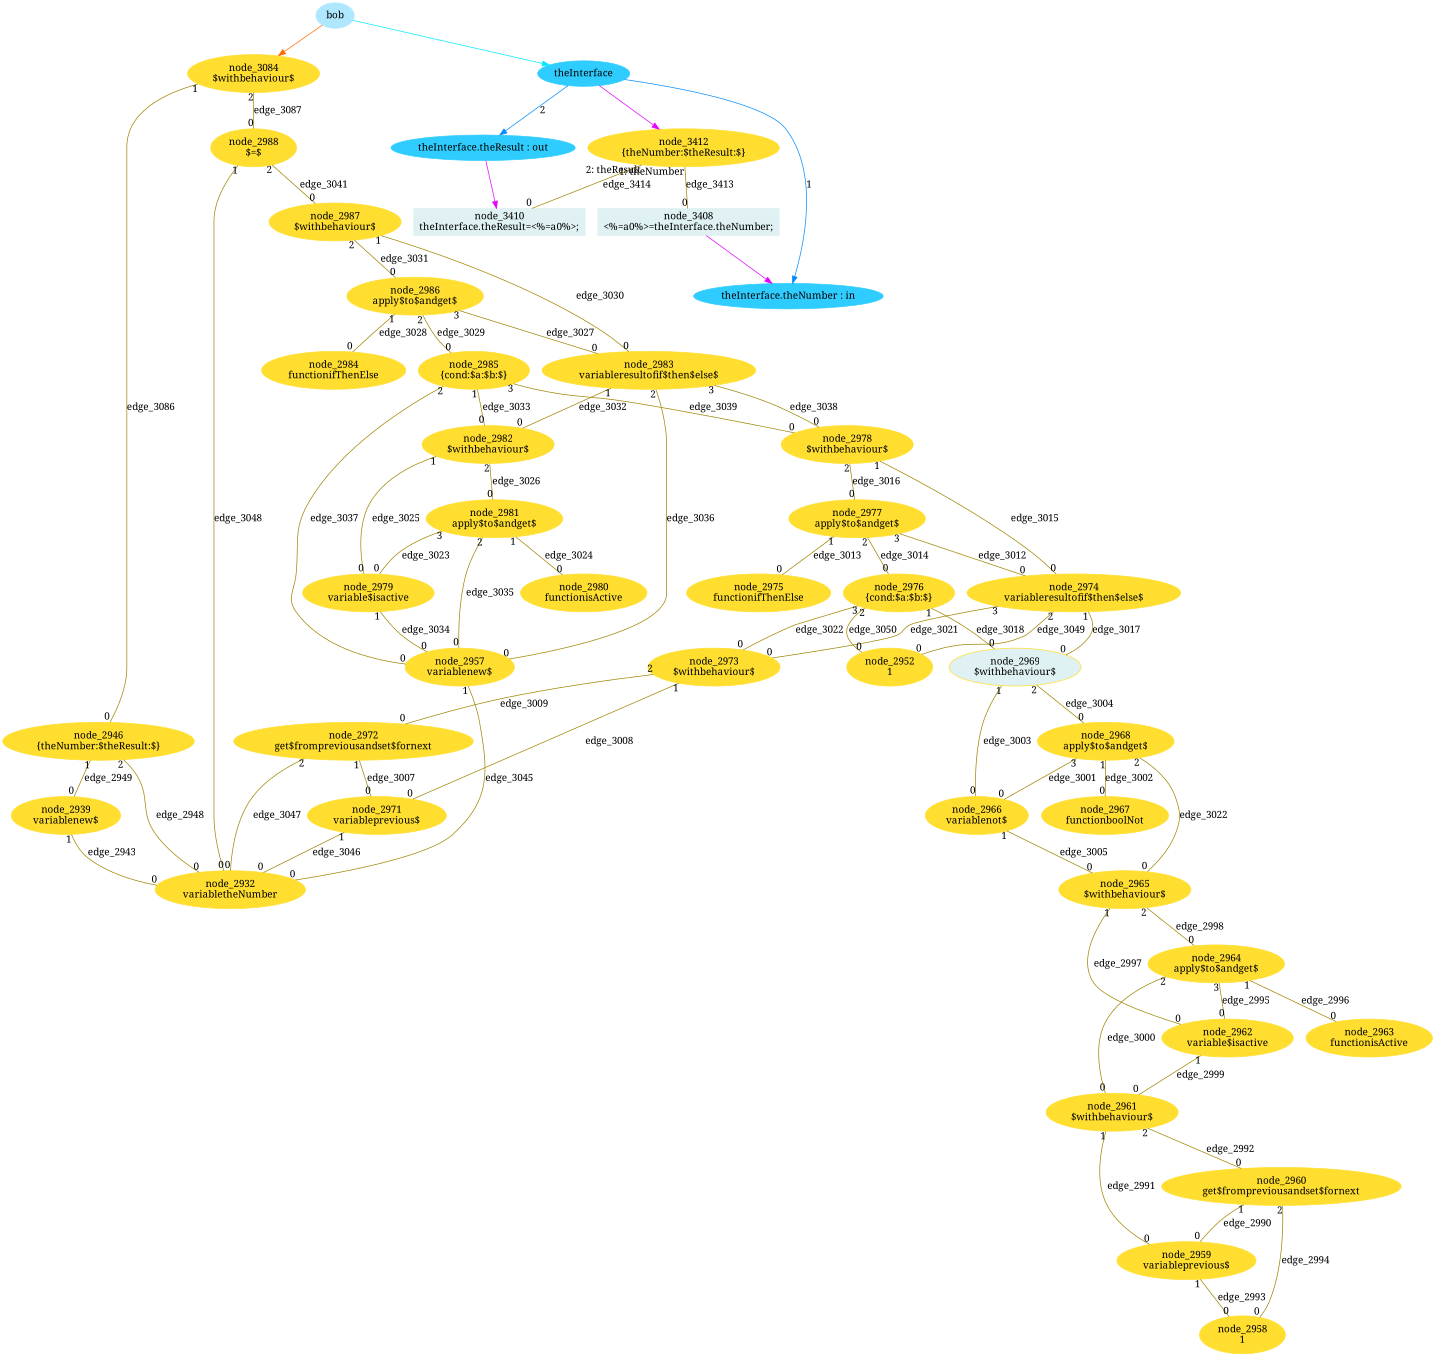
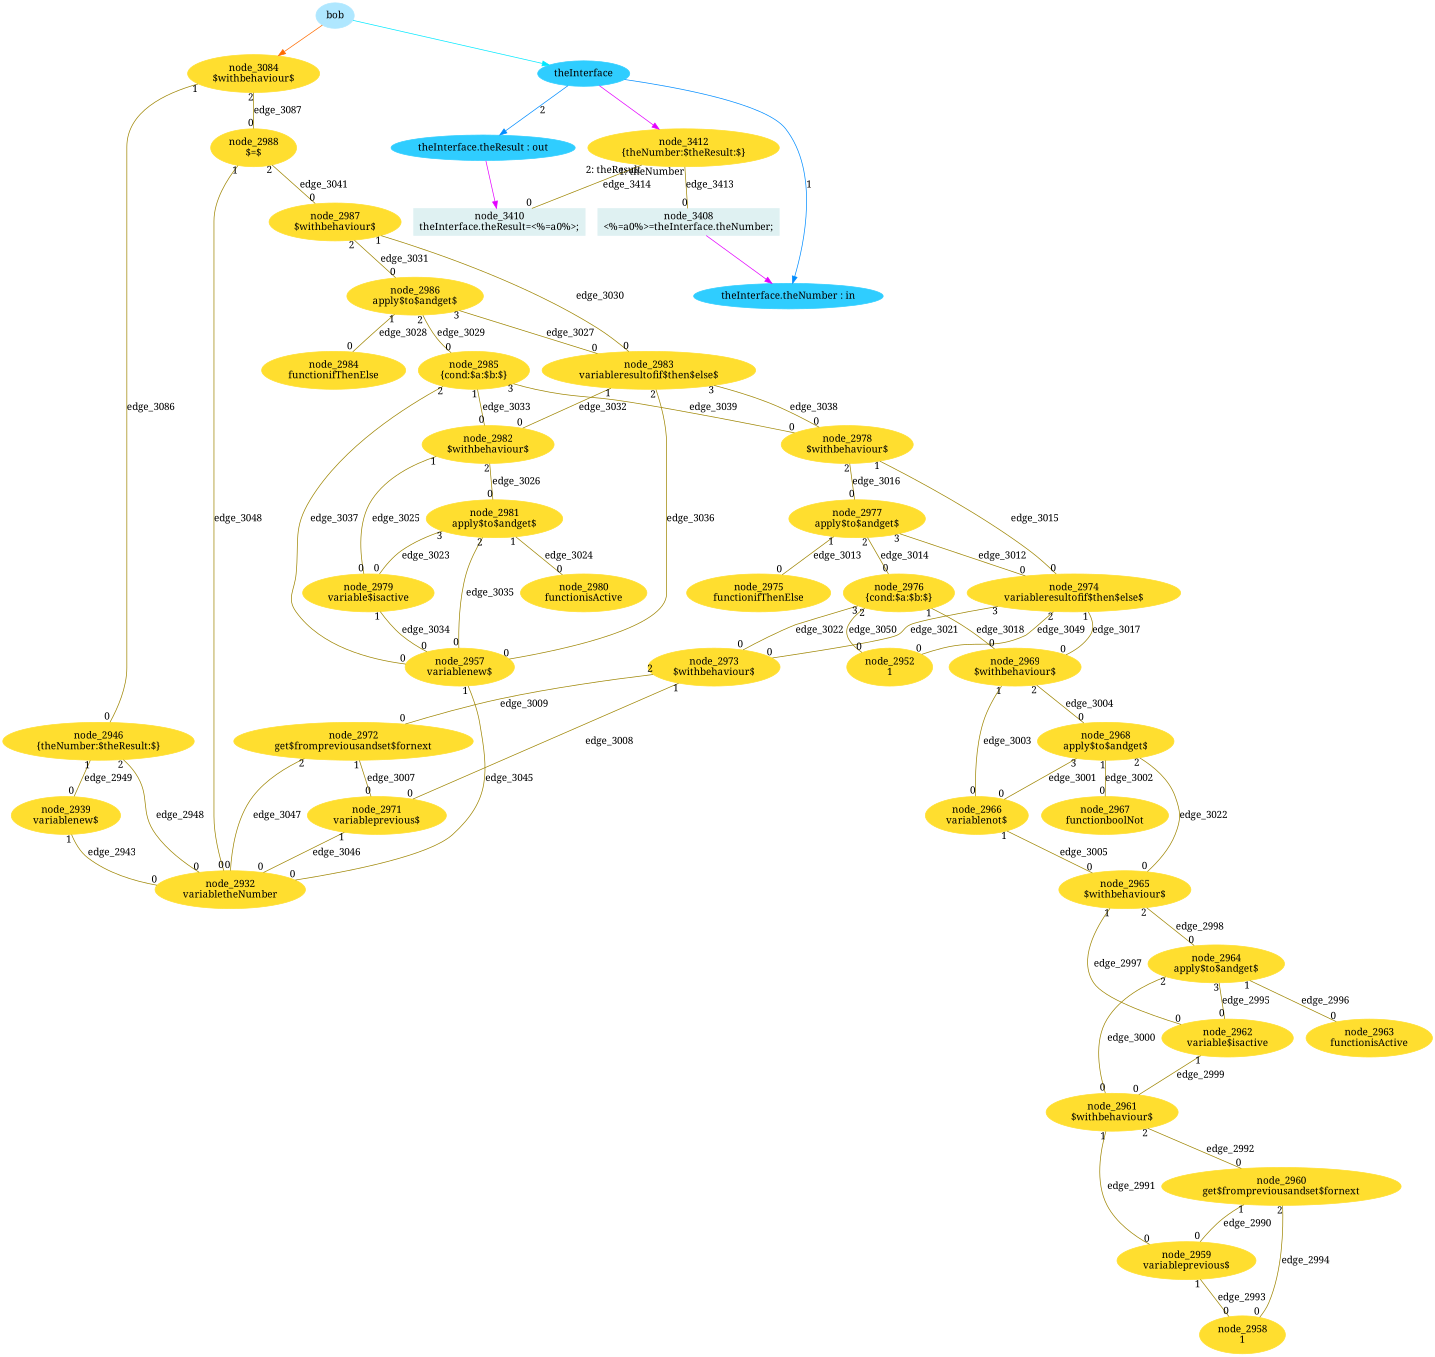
node "node_2969 $withbehaviour$": fillcolor #dff1f2 -> #ffde2f
